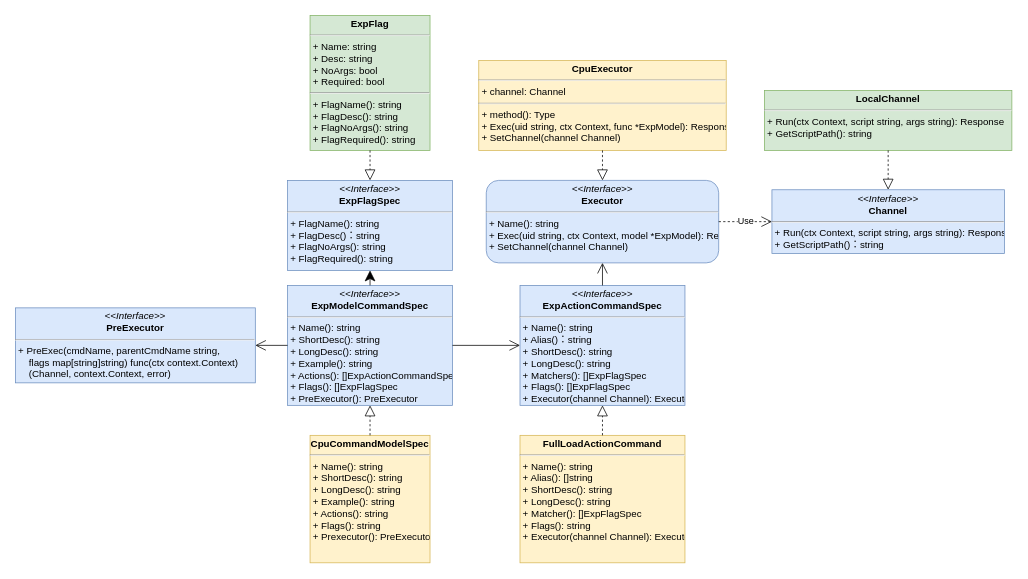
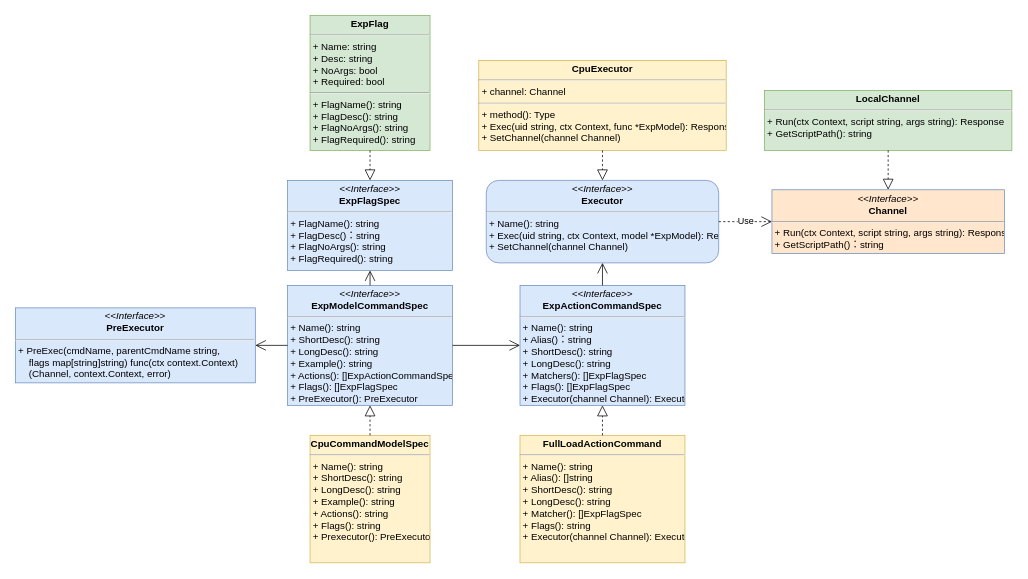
node "<<Interface>>Channel + Run(ctx Context, script string, args string): Response + GetScriptPath()：string": fillcolor #dae8fc -> #ffe6cc
edge "<<Interface>>ExpModelCommandSpec + Name(): string+ ShortDesc(): string + LongDesc(): string + Example(): string + Actions(): []ExpActionCommandSpec + Flags(): []ExpFlagSpec + PreExecutor(): PreExecutor" -> "<<Interface>>ExpFlagSpec + FlagName(): string + FlagDesc()：string+ FlagNoArgs(): string + FlagRequired(): string": arrowhead classic -> open
